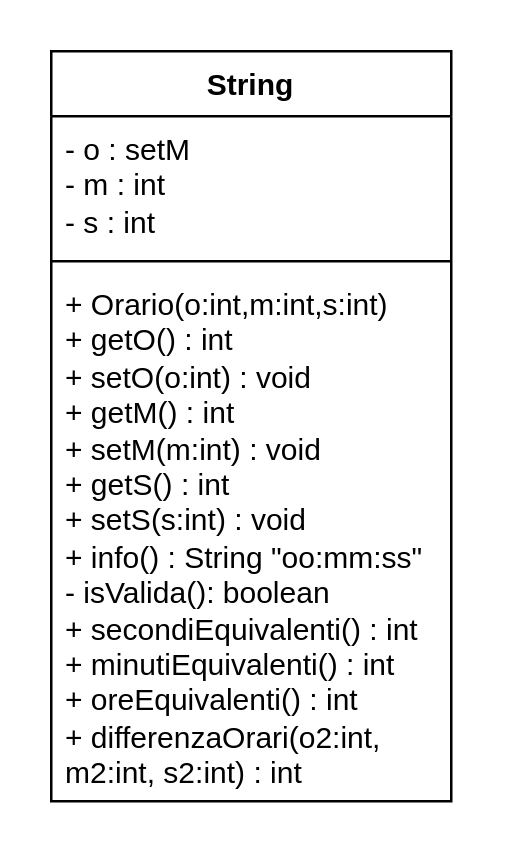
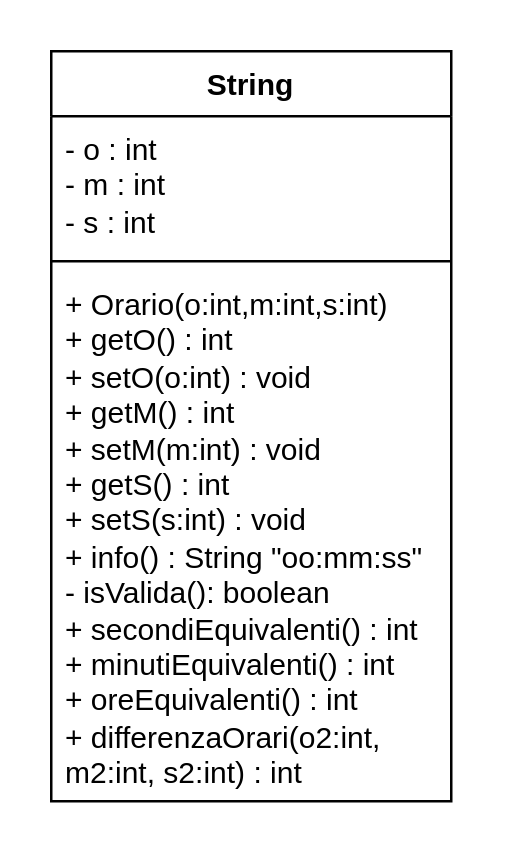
node "- o : setM - m : int - s : int": label "- o : setM - m : int - s : int" -> "- o : int - m : int - s : int"
